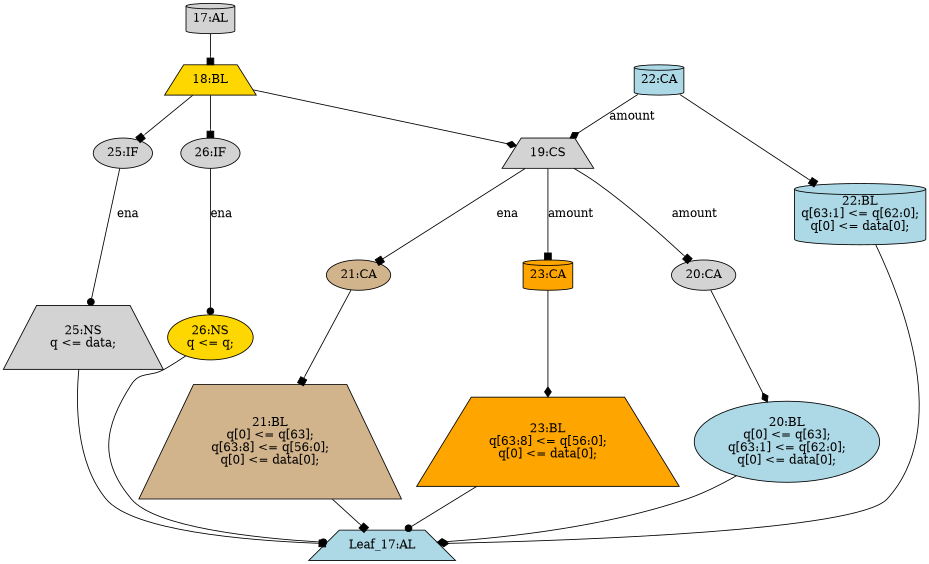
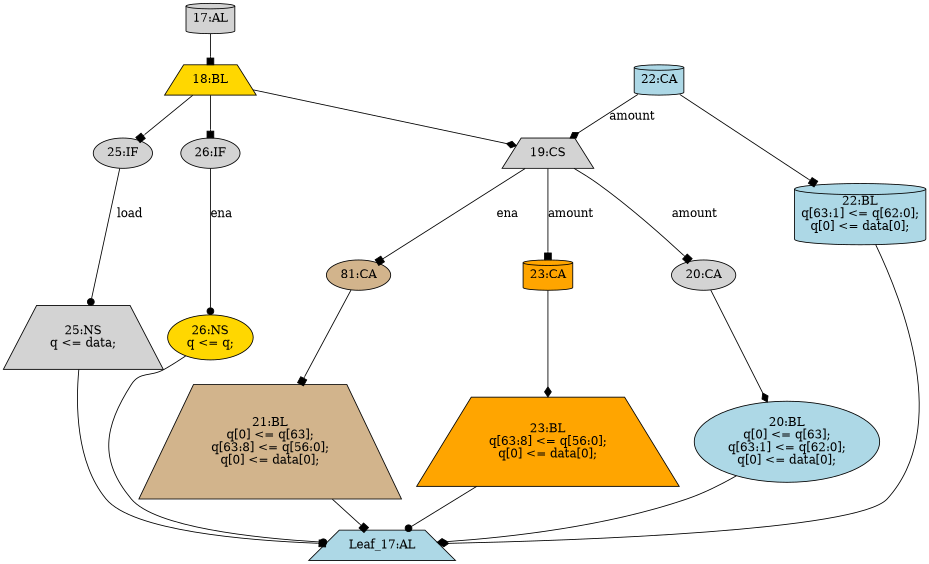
edge "25:IF" -> "25:NS q <= data;": label "ena" -> "load"
node "21:CA": label "21:CA" -> "81:CA"
